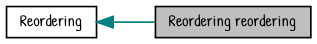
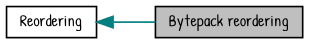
node "Reordering reordering": label "Reordering reordering" -> "Bytepack reordering"
